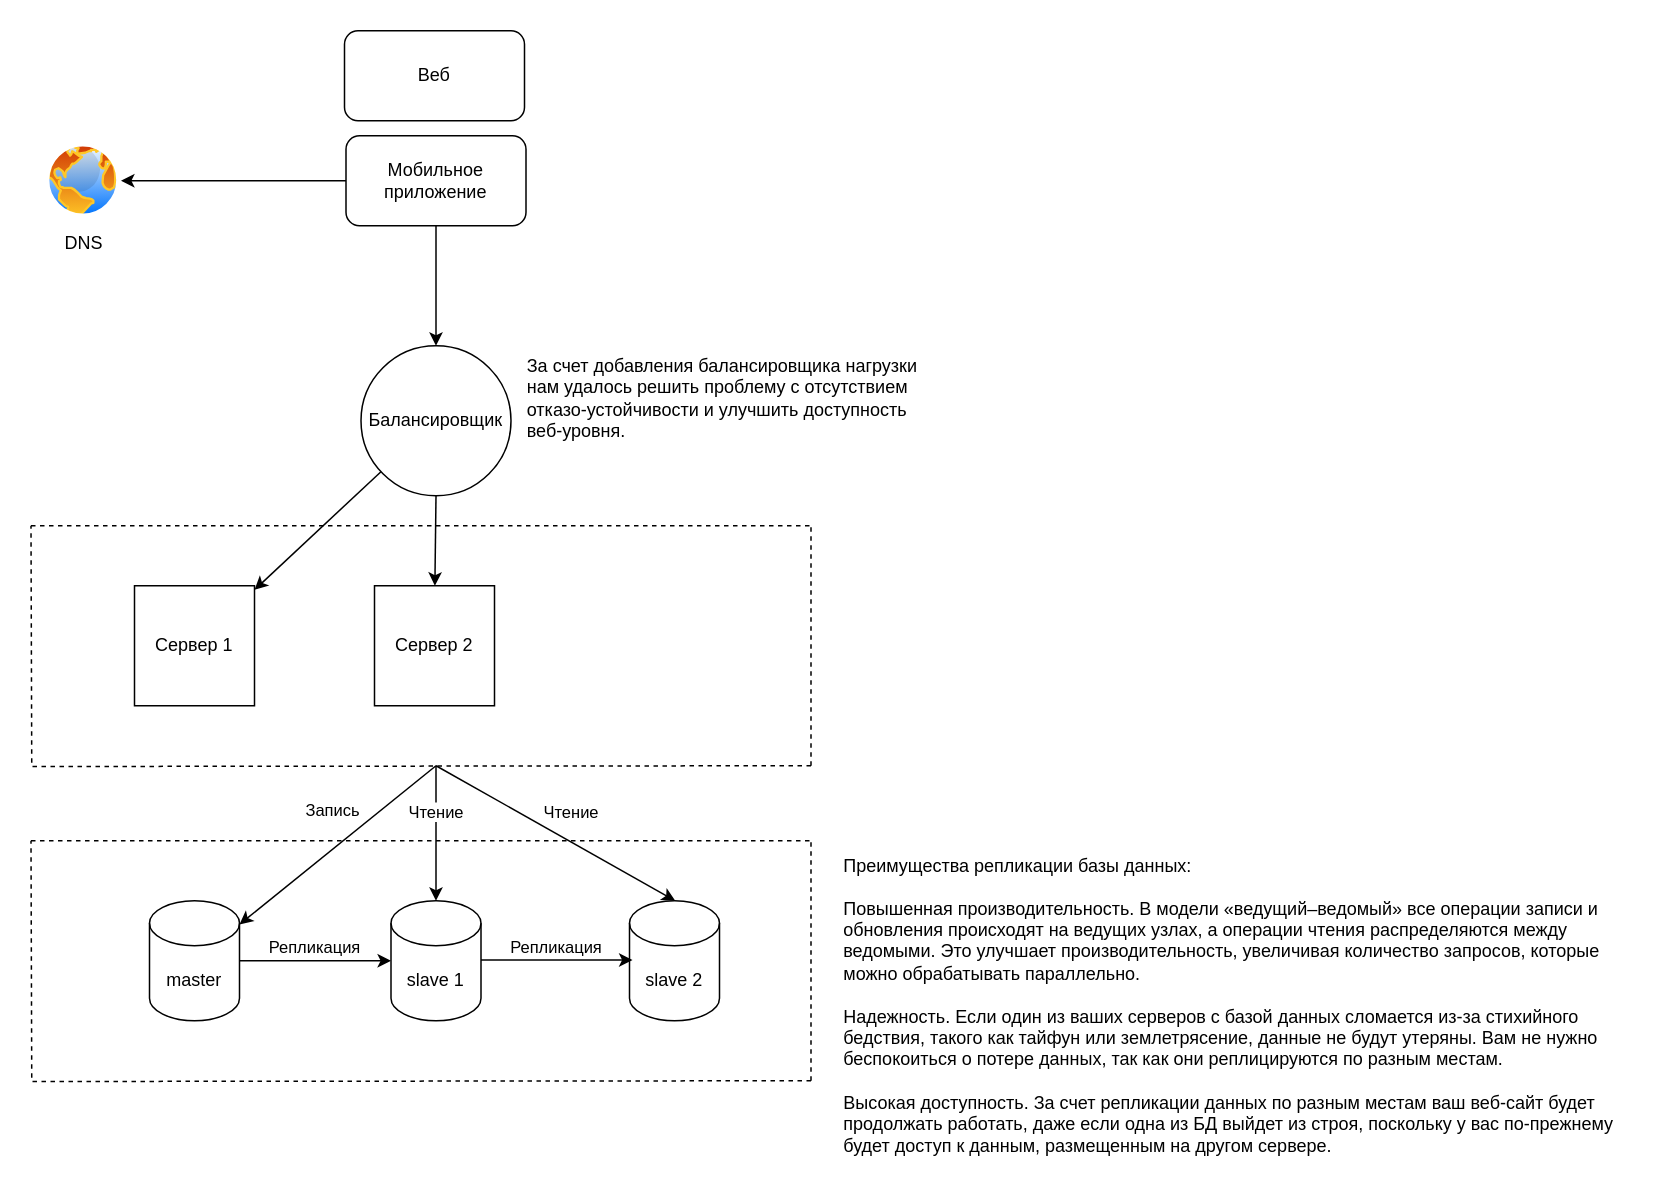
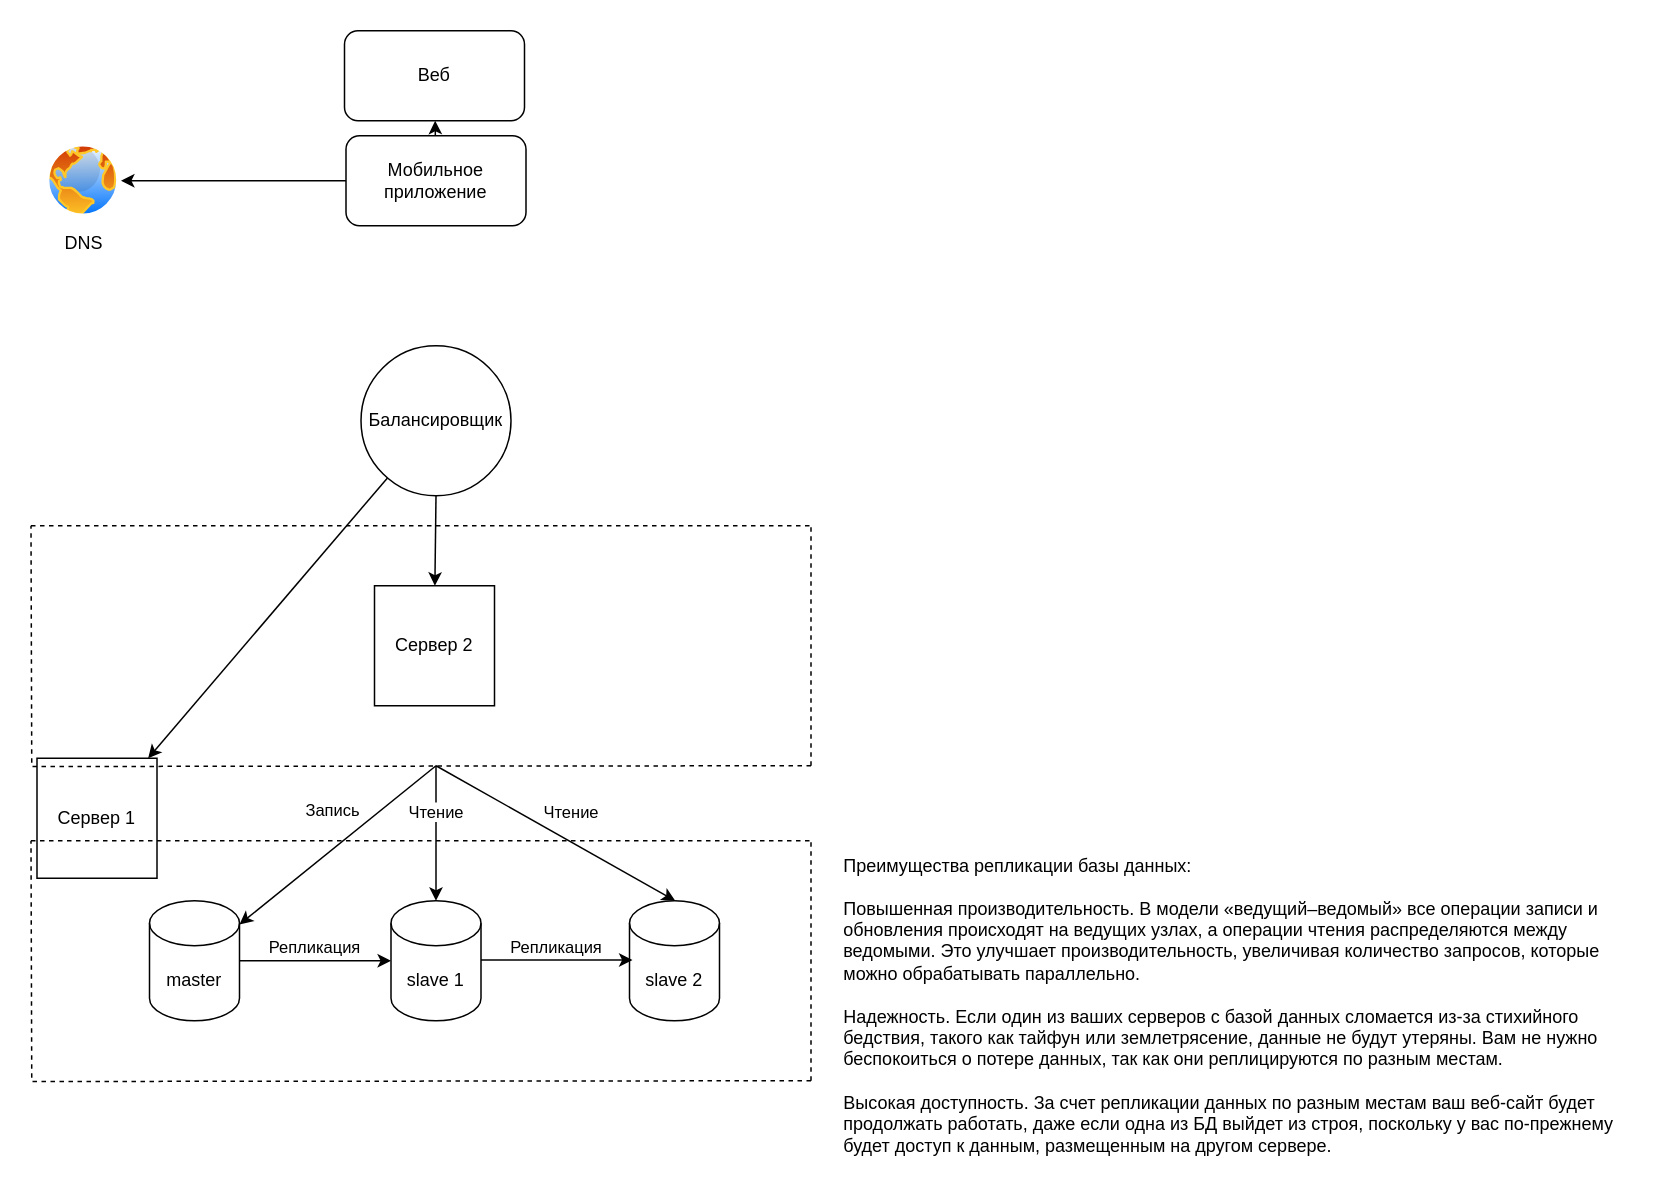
edge "Мобильное приложение" -> "Балансировщик": now "Мобильное приложение" -> "Веб"
node "За счет добавления балансировщика нагрузки нам удалось решить проблему с отсутствием отказо-устойчивости и улучшить доступность веб-уровня.": removed
node "Сервер 1": moved (194, 646) -> (97, 818)
